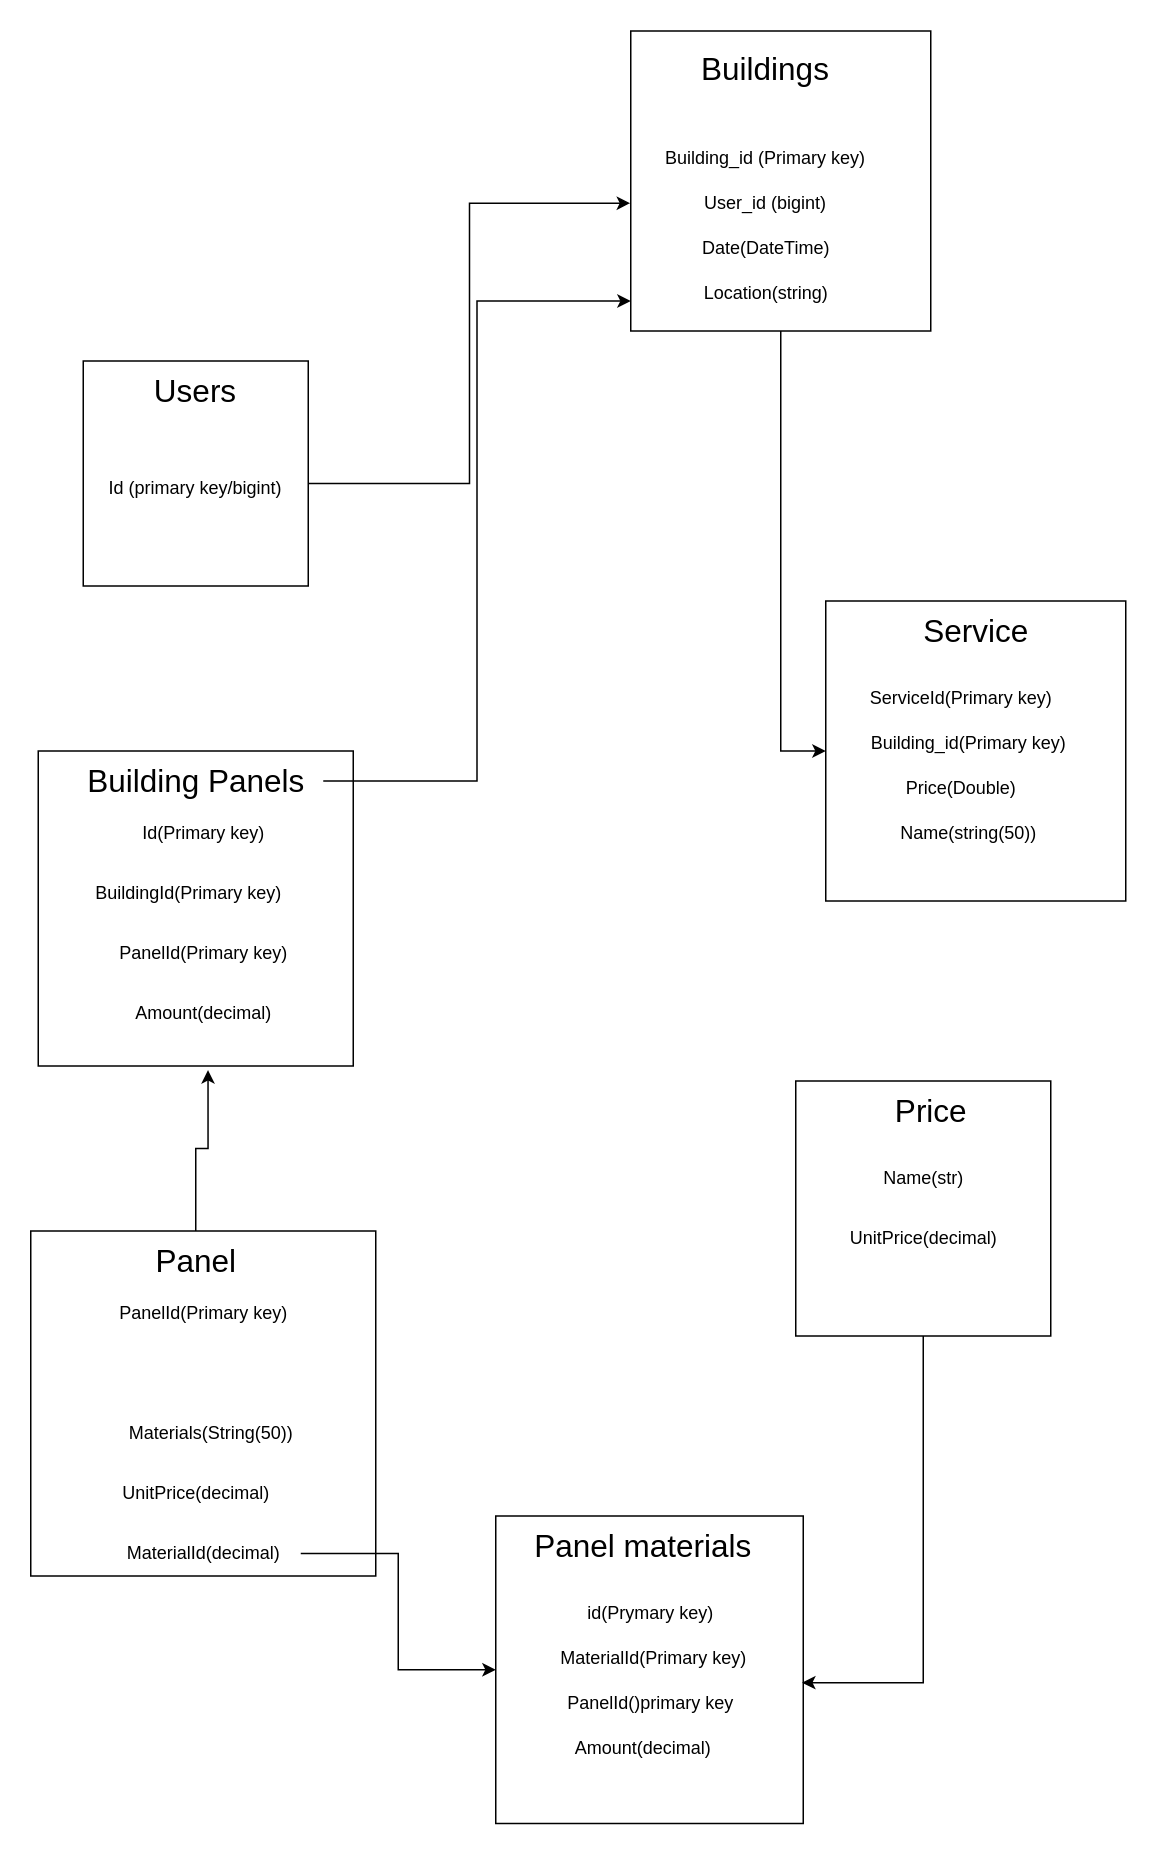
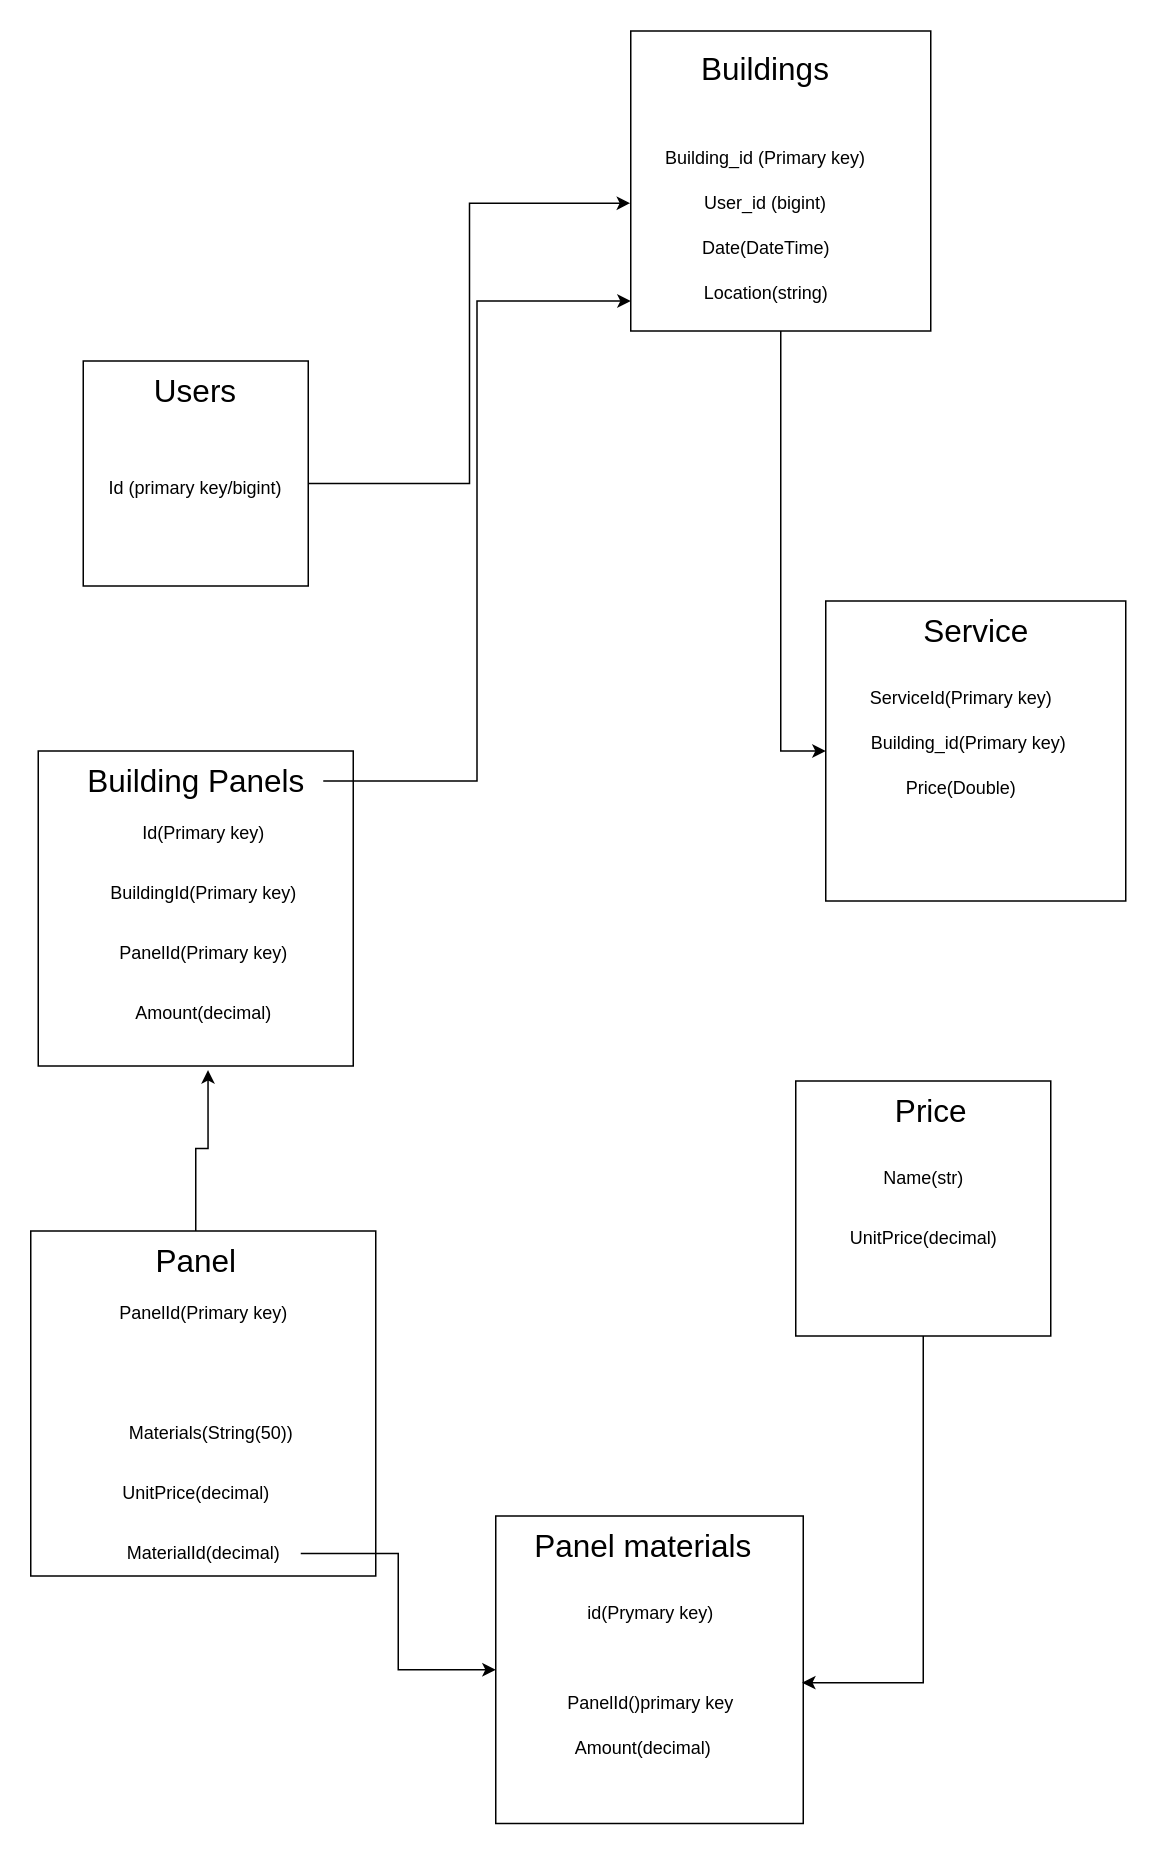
node "Name(string(50))": removed
node "BuildingId(Primary key)": moved (188, 893) -> (203, 893)
node "MaterialId(Primary key)": removed
